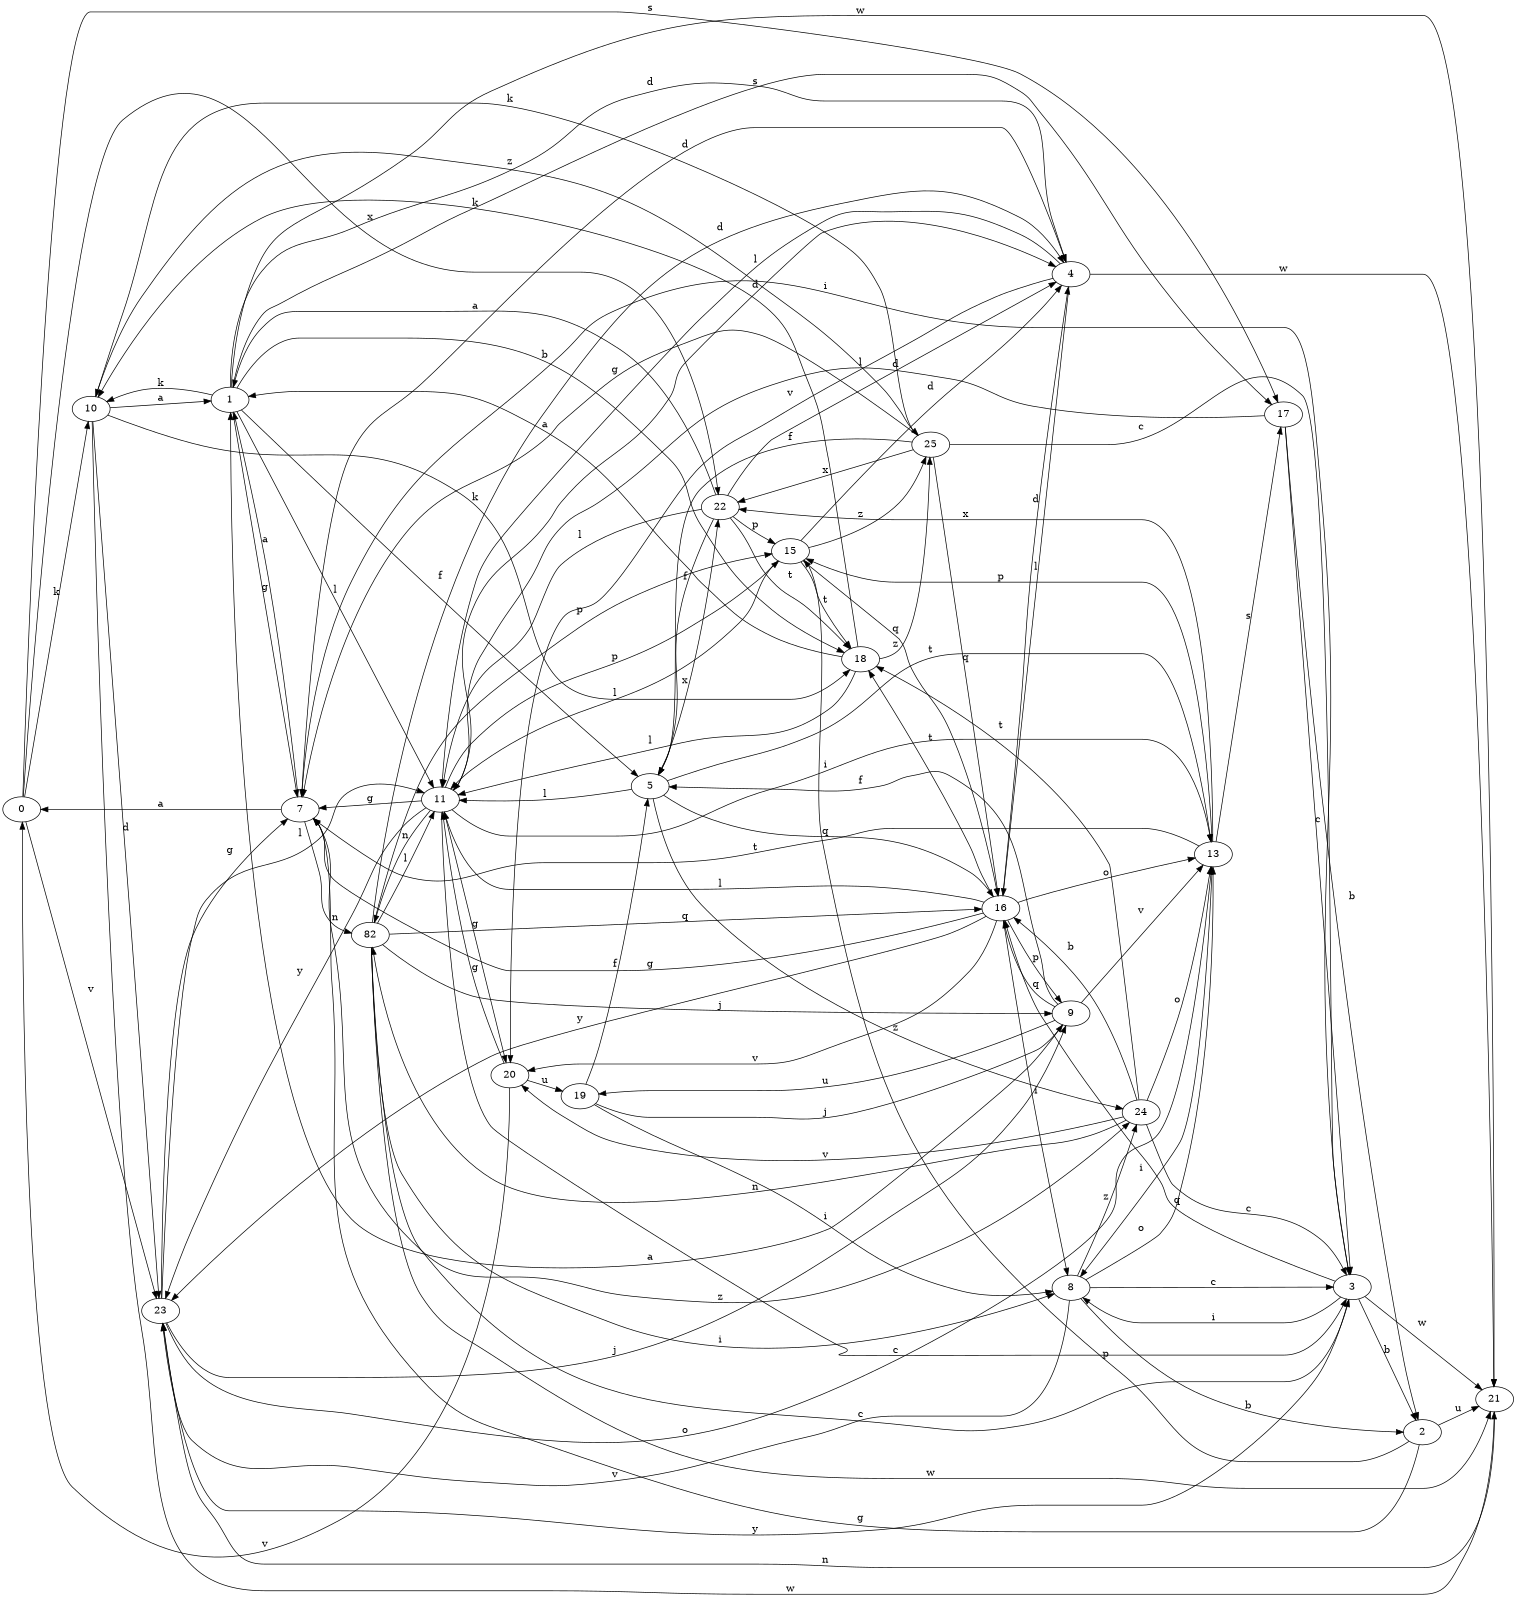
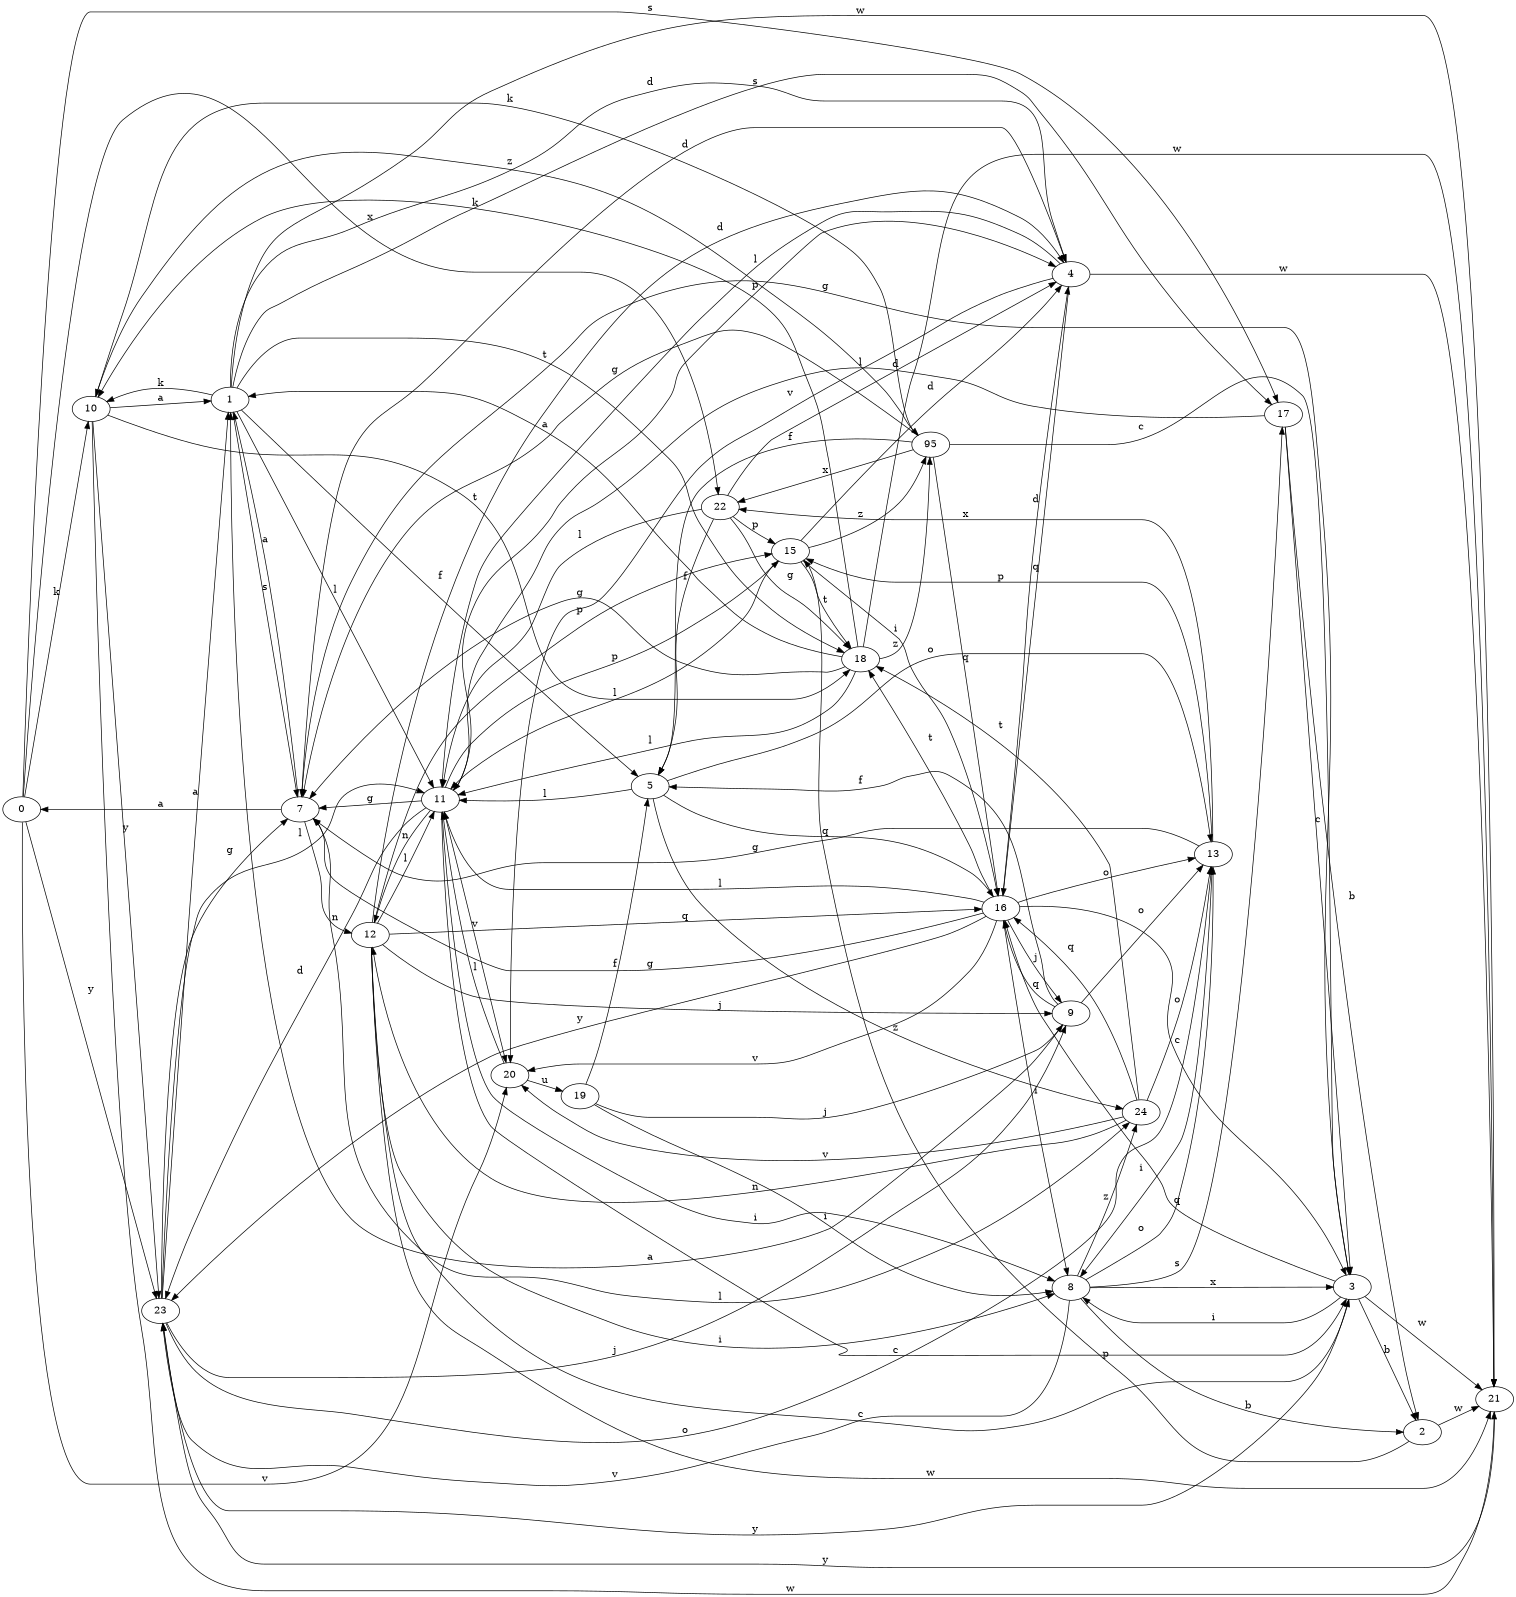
edge "11" -> "4": label "d" -> "p"
edge "3" -> "7": label "i" -> "g"
edge "18" -> "21": added, label "w"
edge "22" -> "1": now "23" -> "1"
edge "1" -> "18": label "b" -> "t"
node "25": label "25" -> "95"
edge "10" -> "18": label "k" -> "t"
edge "4" -> "16": label "l" -> "q"
edge "22" -> "18": label "t" -> "g"
edge "1" -> "7": label "g" -> "s"
edge "15" -> "16": label "q" -> "i"
edge "13" -> "17": now "8" -> "17"
edge "5" -> "13": label "t" -> "o"
edge "5" -> "22": removed, label "x"
edge "11" -> "13": now "11" -> "8"
edge "10" -> "23": label "d" -> "y"
edge "13" -> "7": label "t" -> "g"
edge "9" -> "13": label "v" -> "o"
edge "11" -> "20": label "g" -> "v"
node "82": label "82" -> "12"
edge "24" -> "16": label "b" -> "q"
edge "16" -> "9": label "p" -> "j"
edge "20" -> "11": label "g" -> "l"
edge "11" -> "23": label "y" -> "d"
edge "0" -> "23": label "v" -> "y"
edge "9" -> "19": removed, label "u"
edge "24" -> "3": now "16" -> "3"
edge "8" -> "3": label "c" -> "x"
edge "7" -> "24": label "z" -> "l"
edge "2" -> "21": label "u" -> "w"
edge "2" -> "7": now "18" -> "7"
edge "20" -> "0": reversed
edge "21" -> "23": label "n" -> "y"
